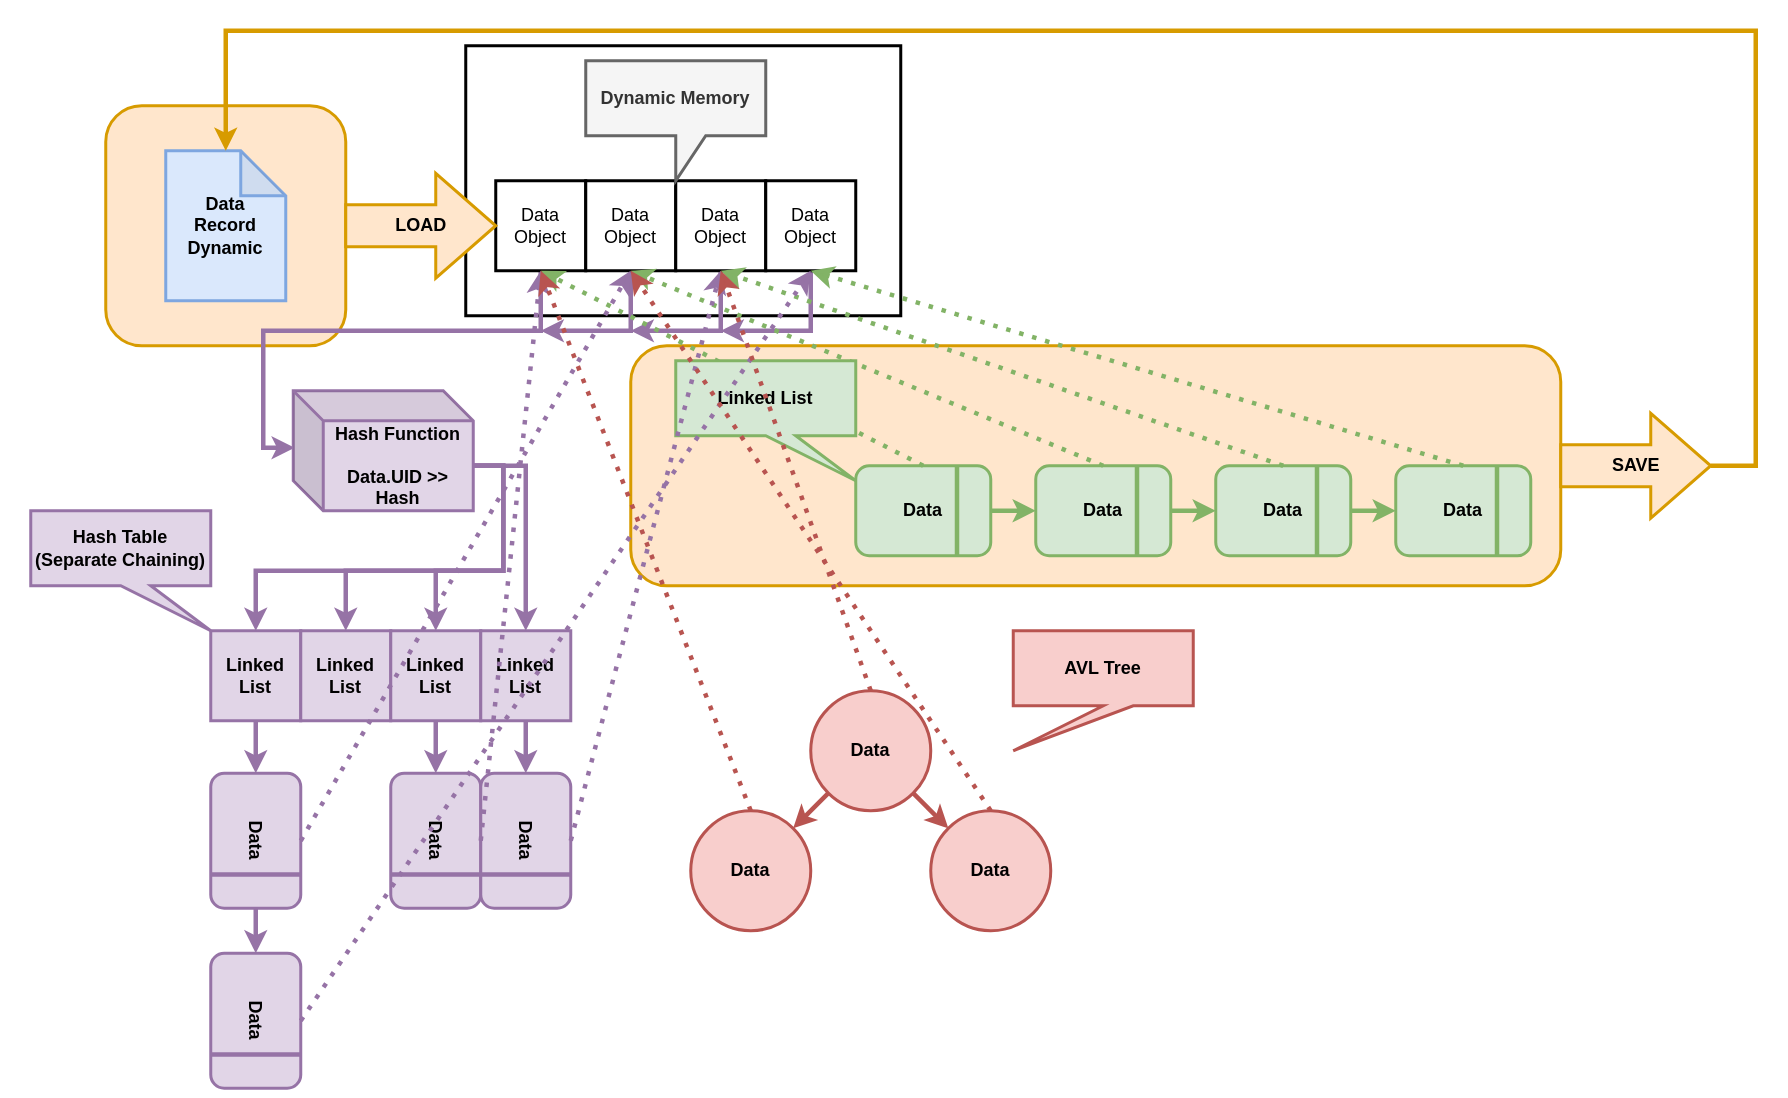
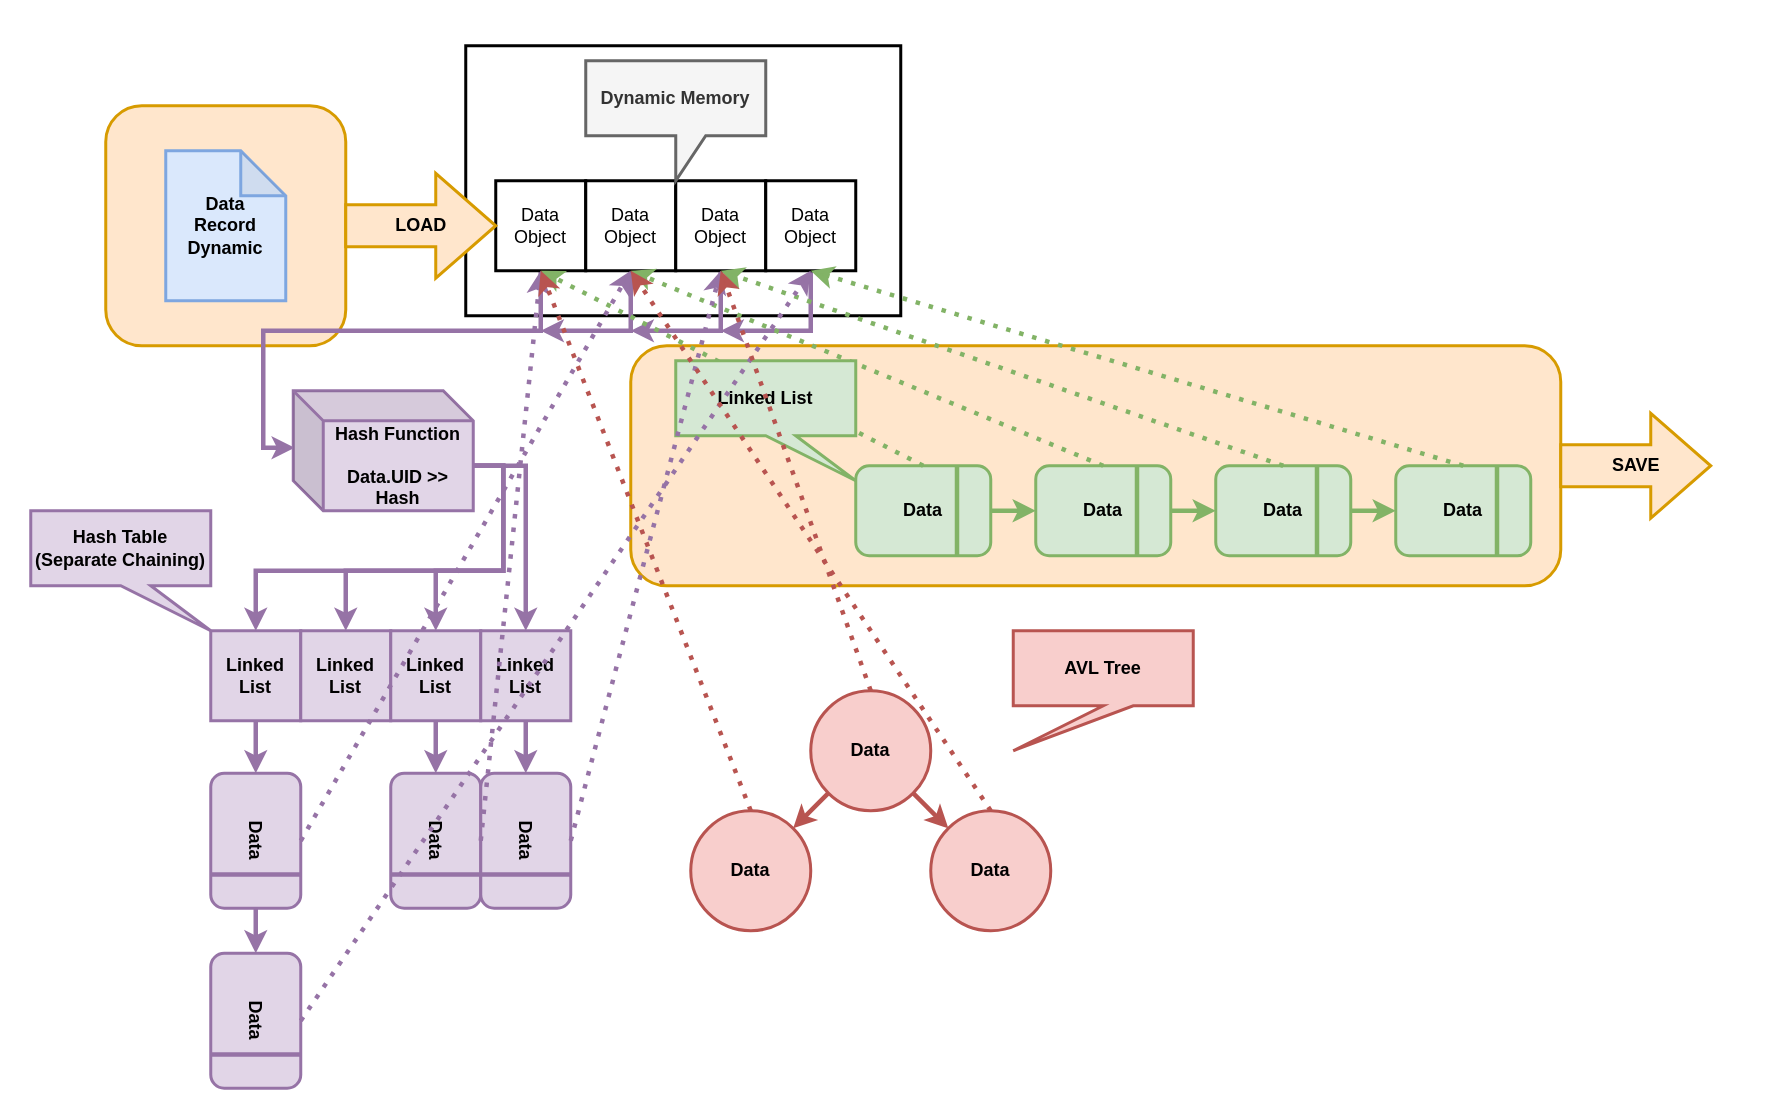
edge "SAVE" -> "Data Record Dynamic": removed
